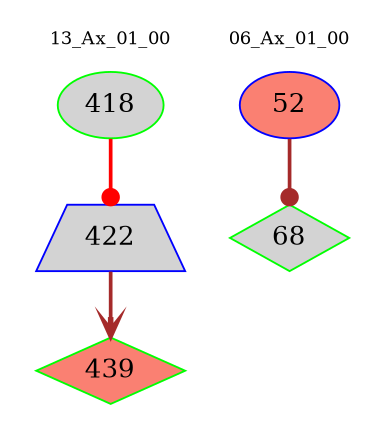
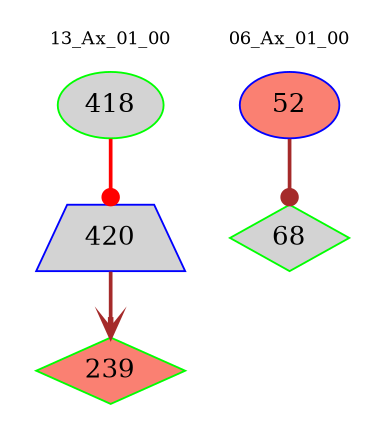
node "422": label "422" -> "420"
node "439": label "439" -> "239"
